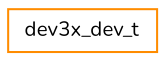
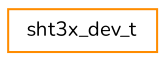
node "dev3x_dev_t": label "dev3x_dev_t" -> "sht3x_dev_t"
